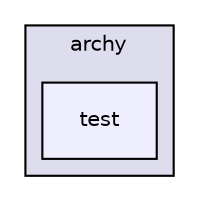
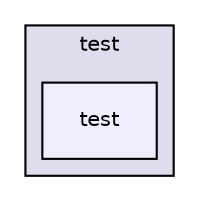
cluster "archy": label "archy" -> "test"
